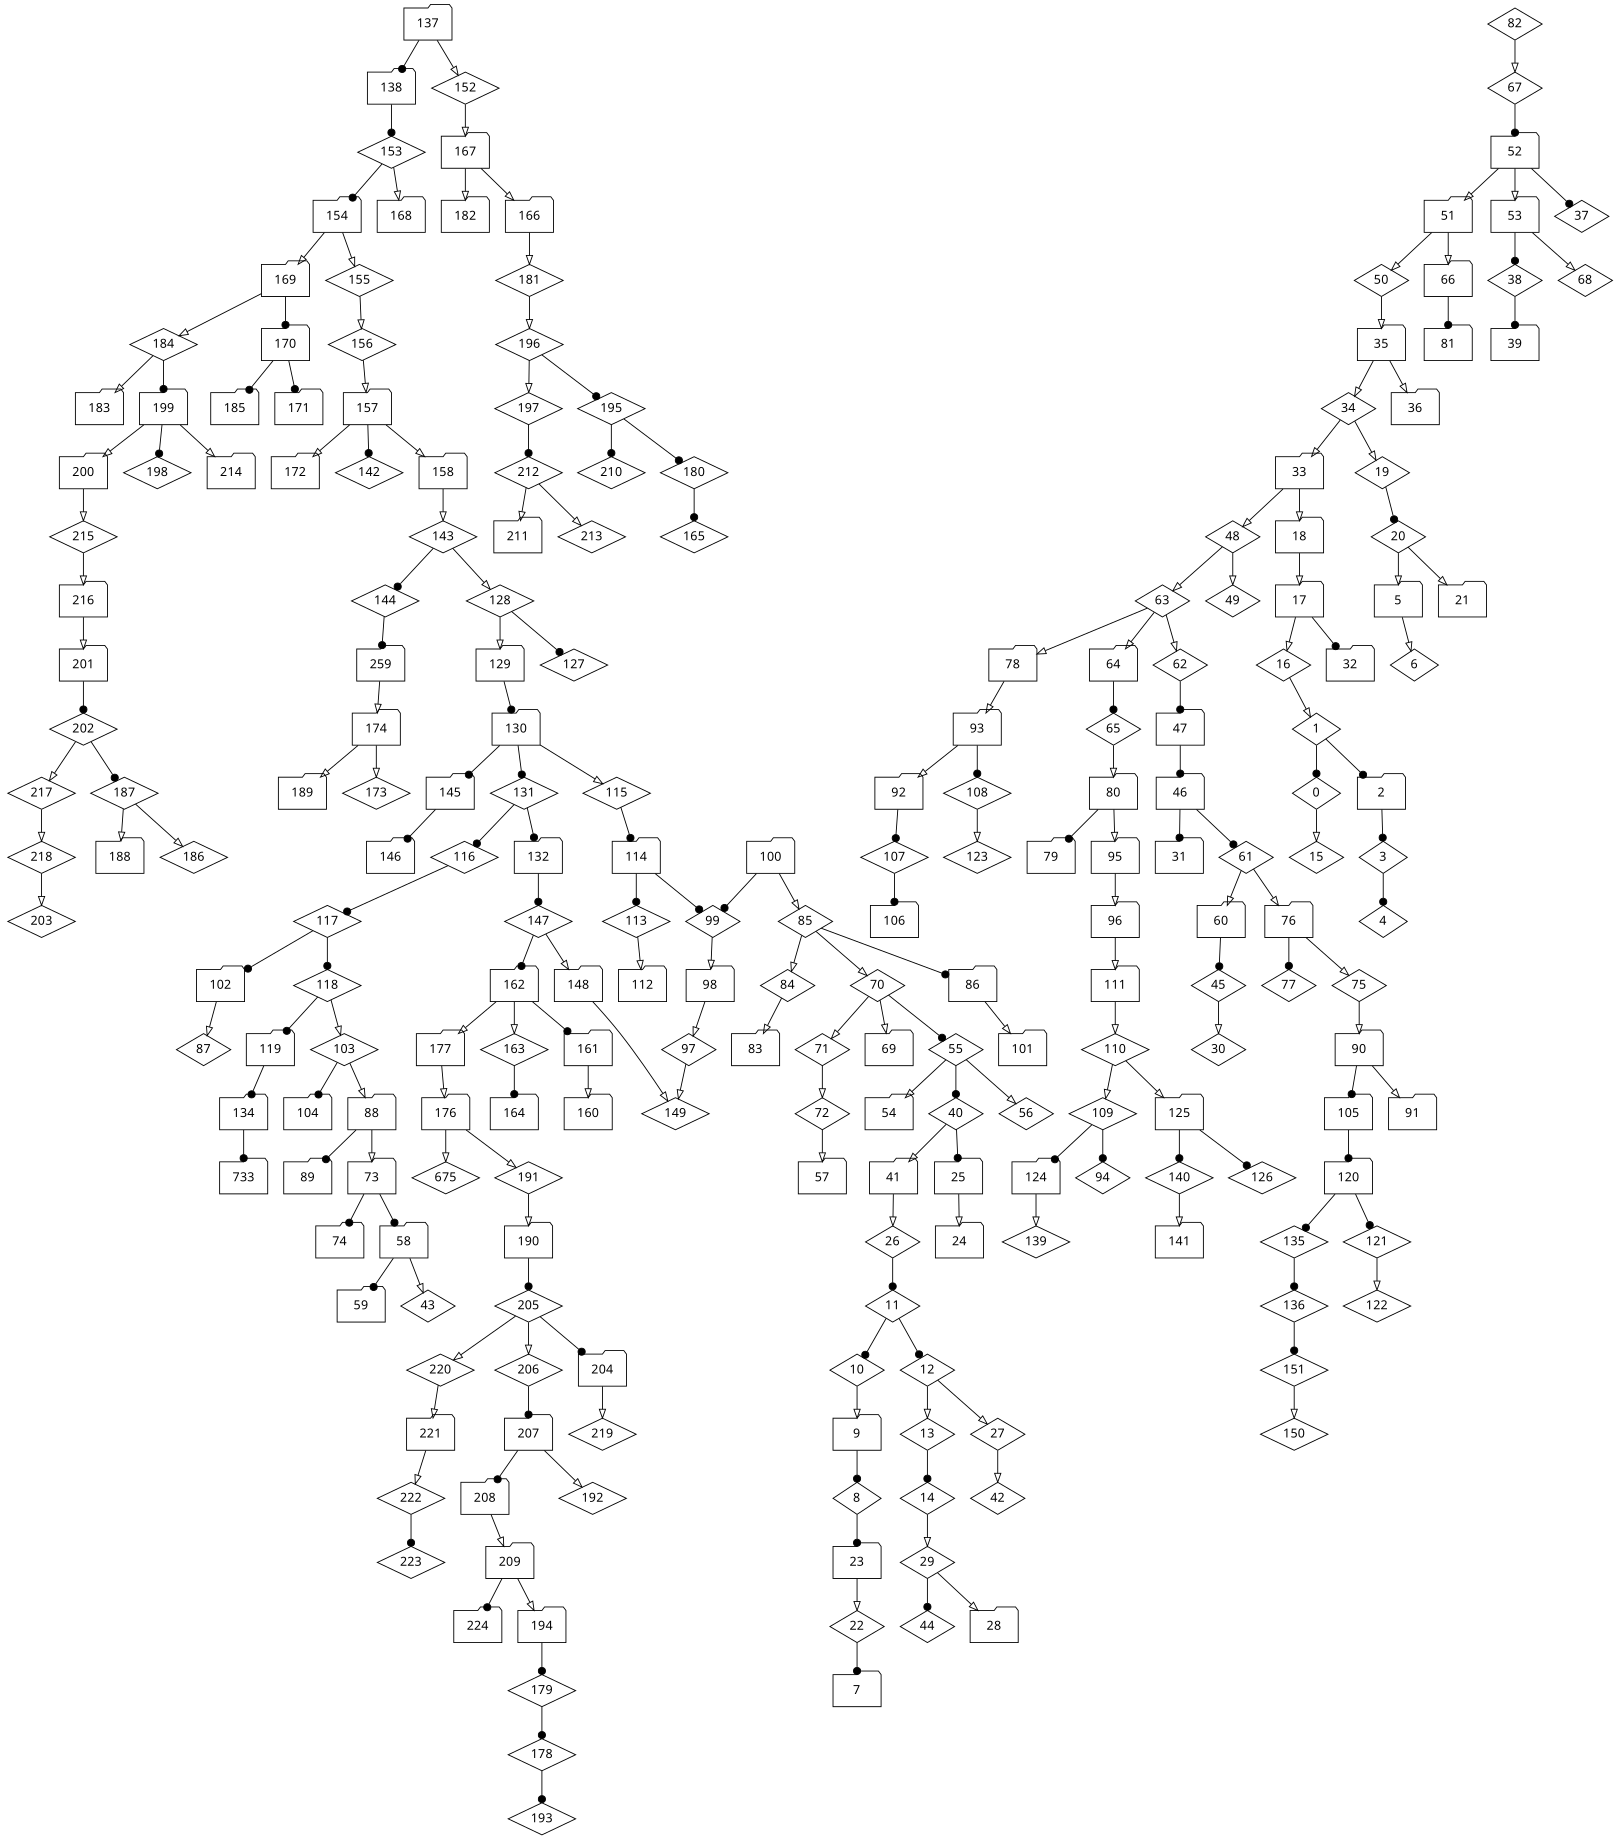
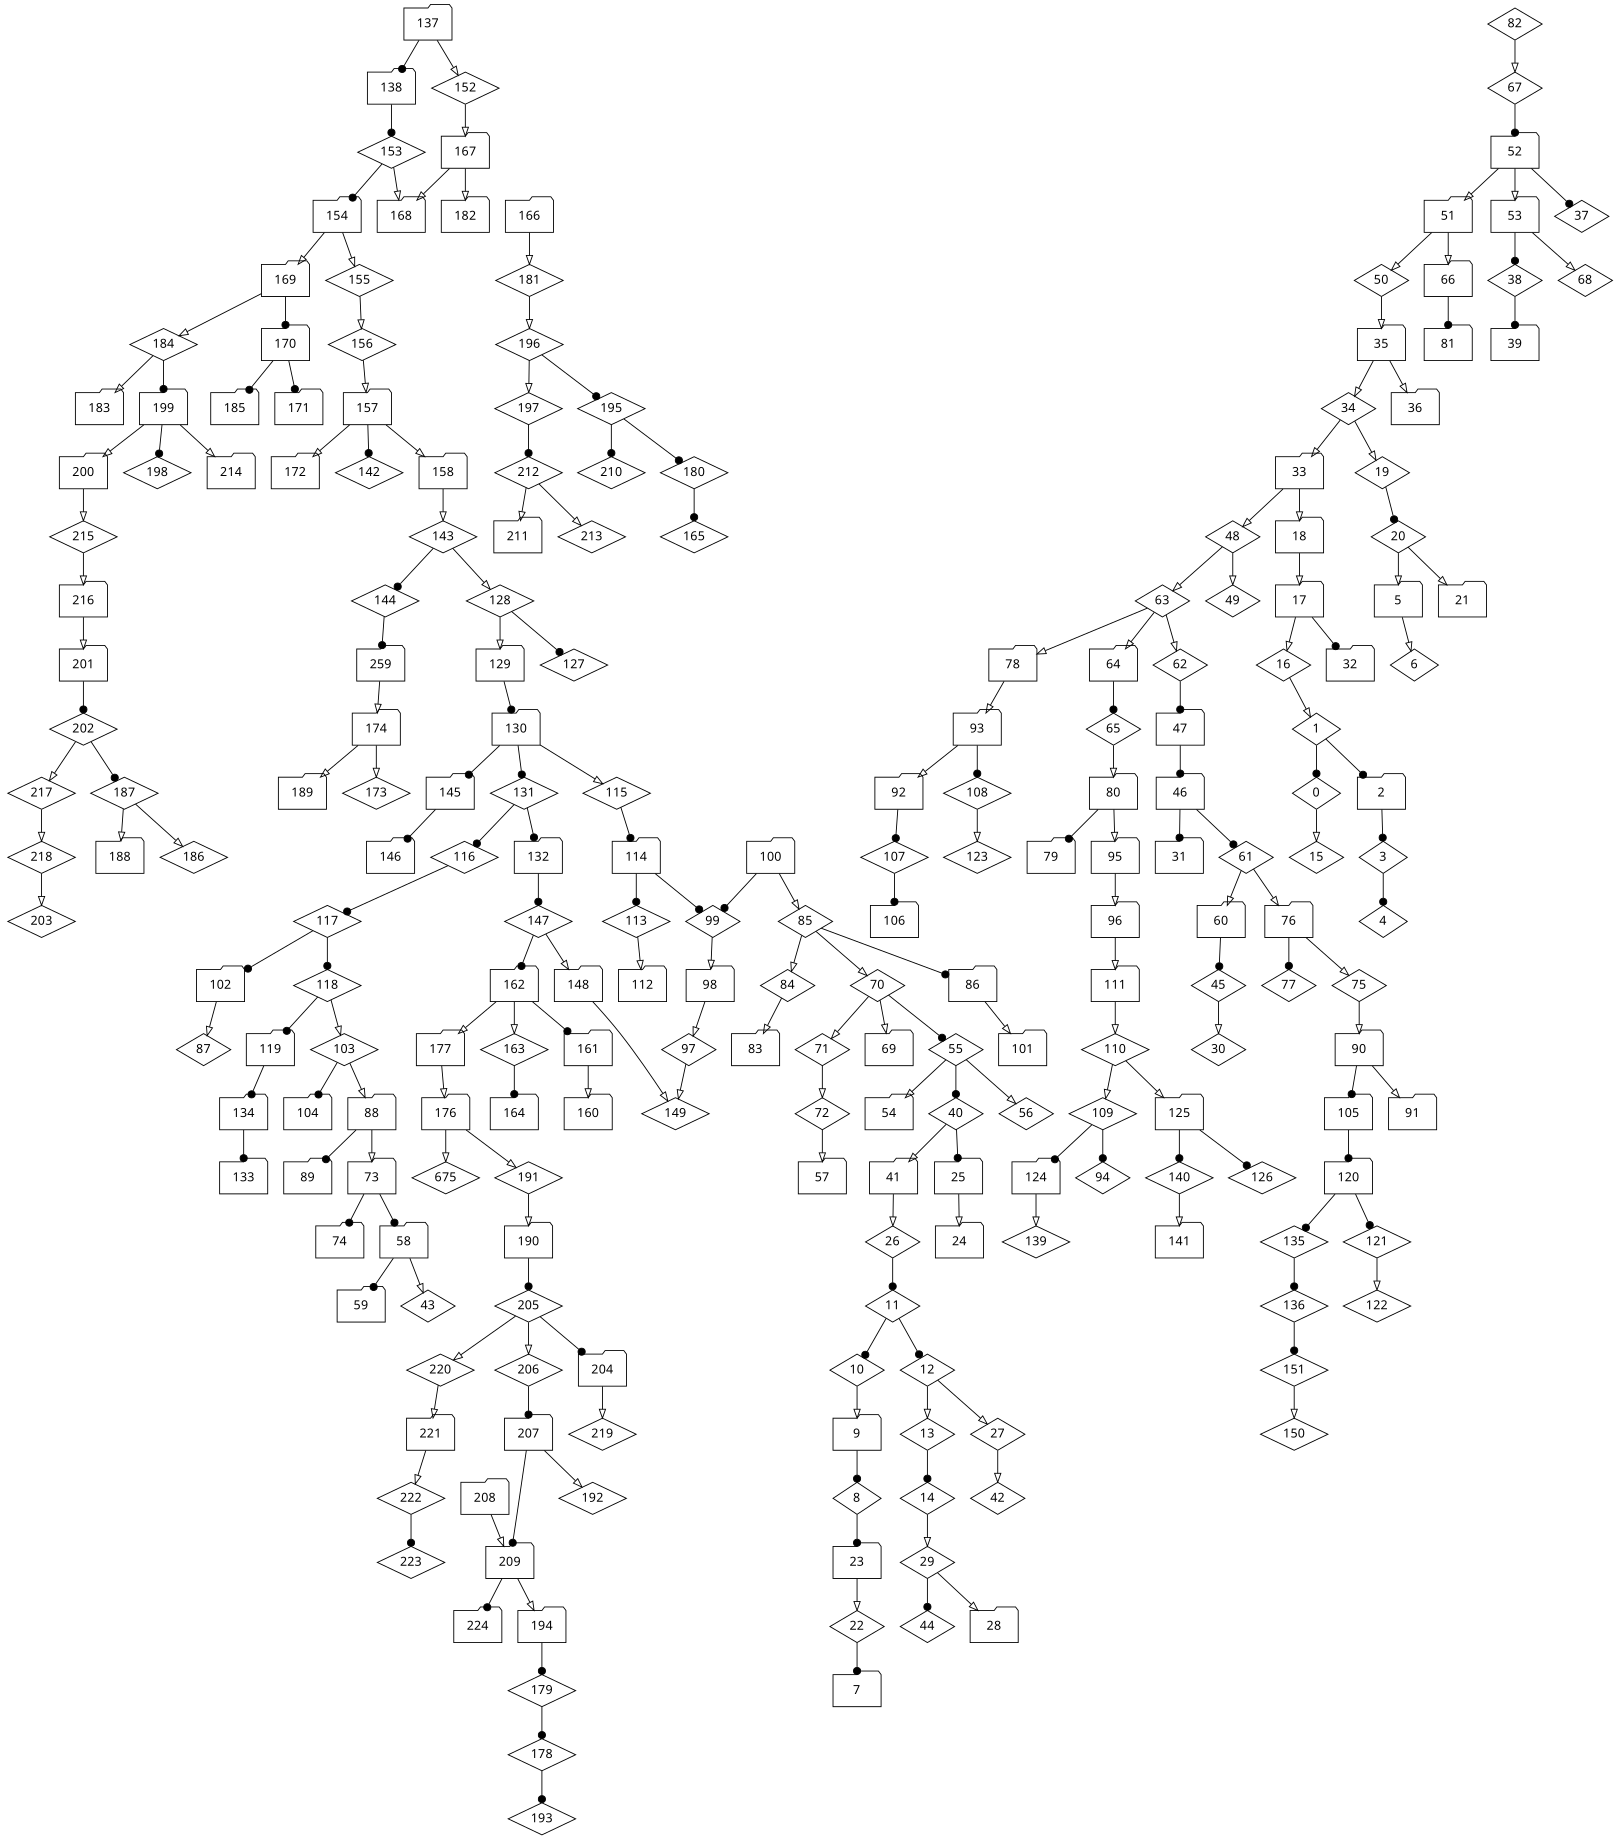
edge "167" -> "166": now "167" -> "168"
node "733": label "733" -> "133"
edge "207" -> "208": now "207" -> "209"
